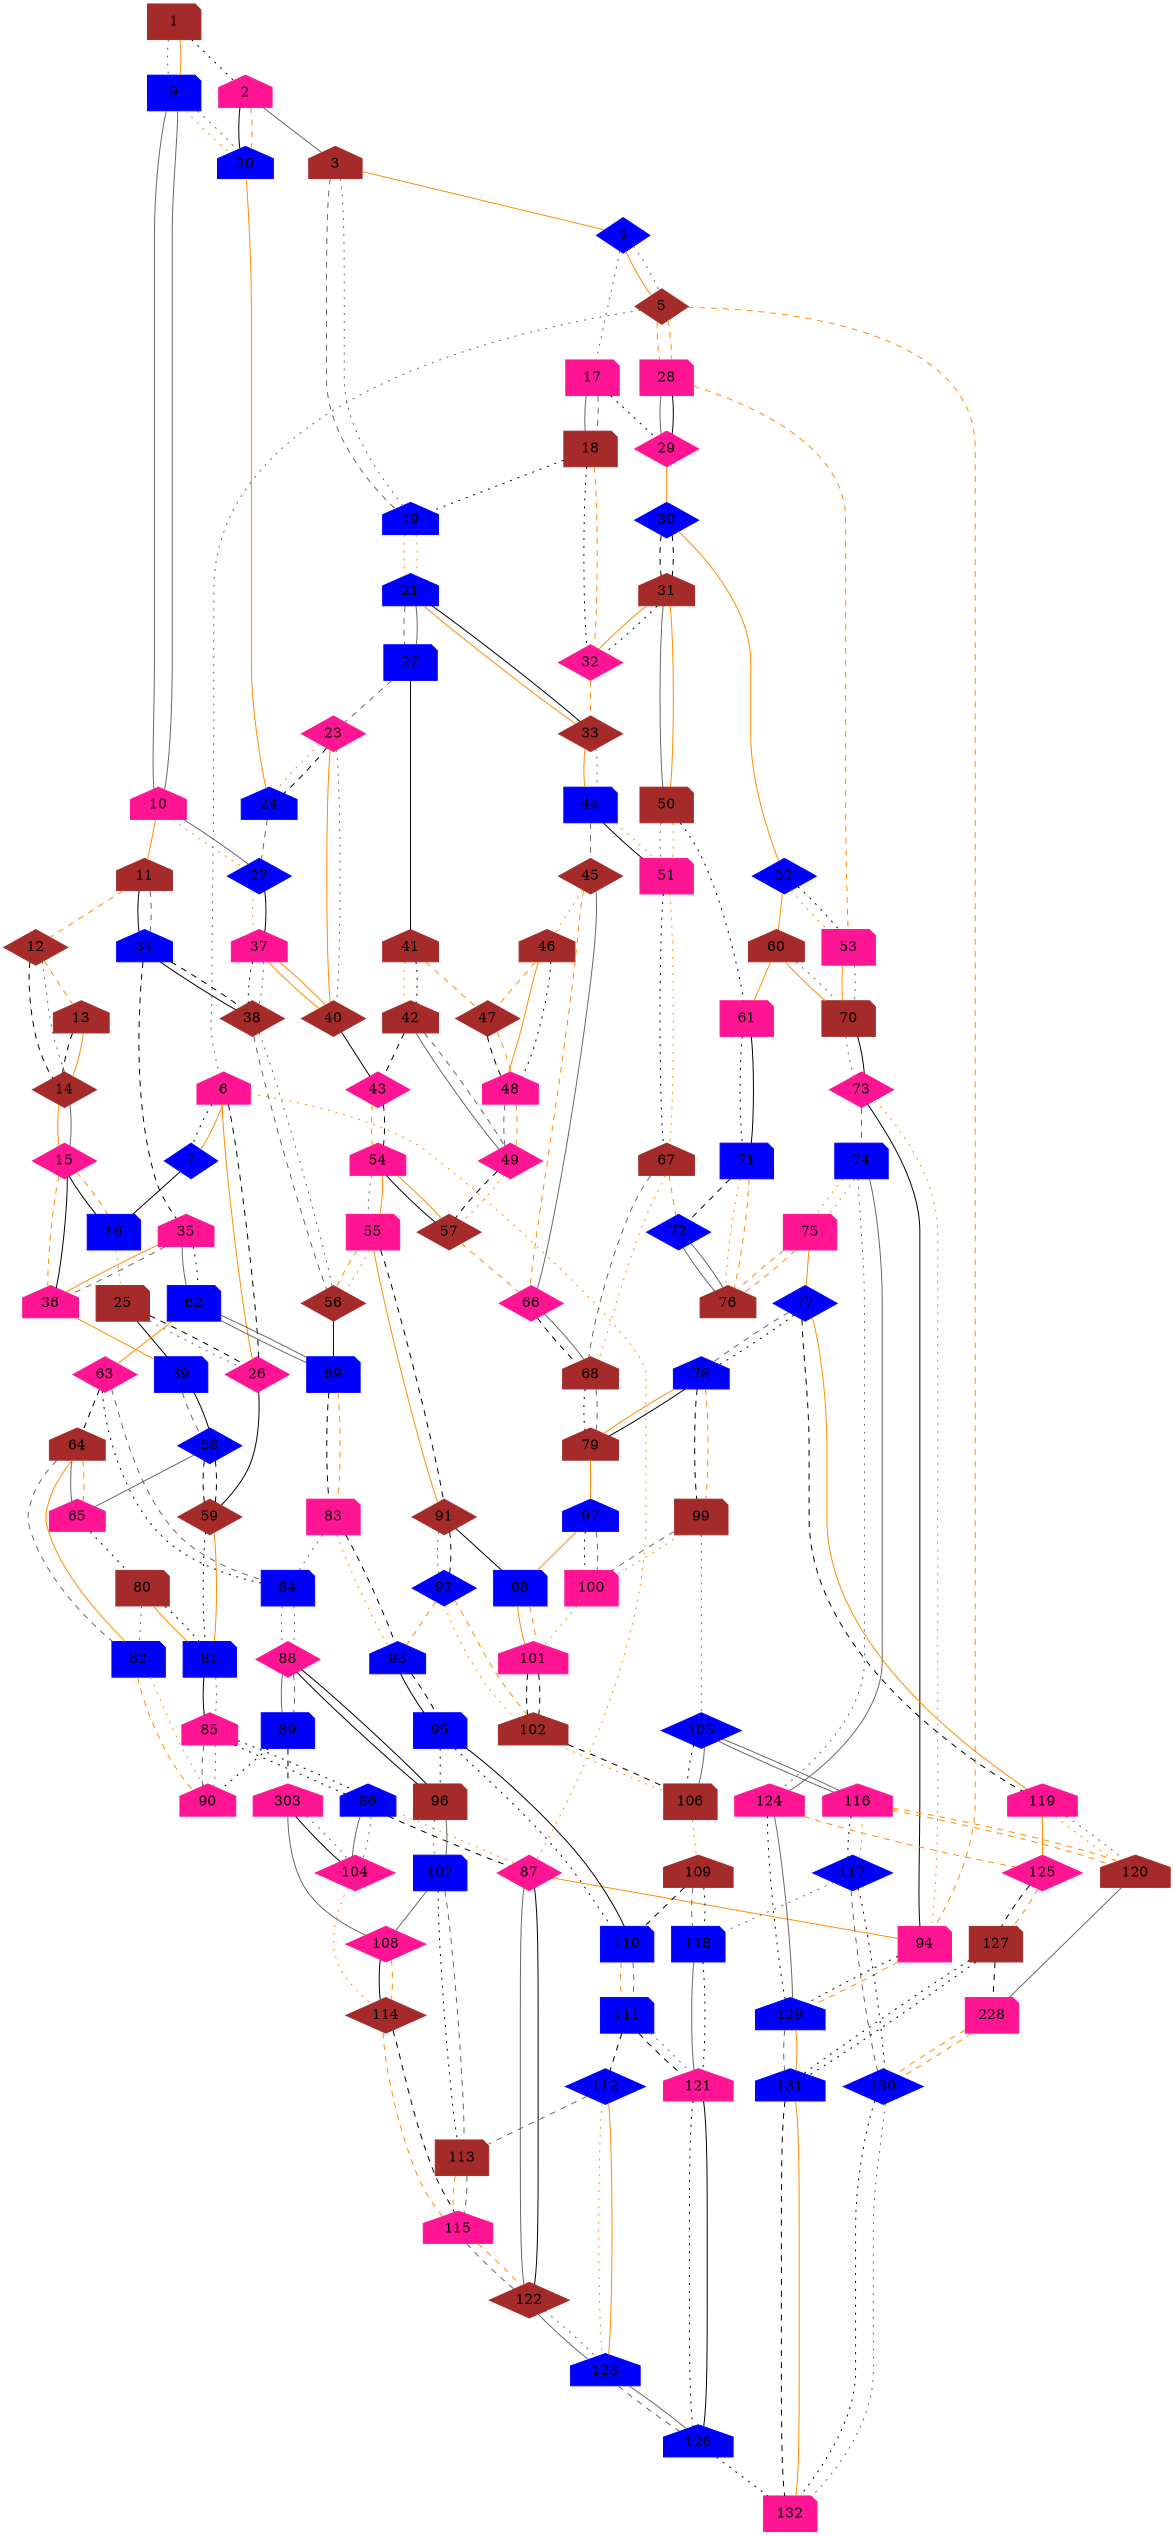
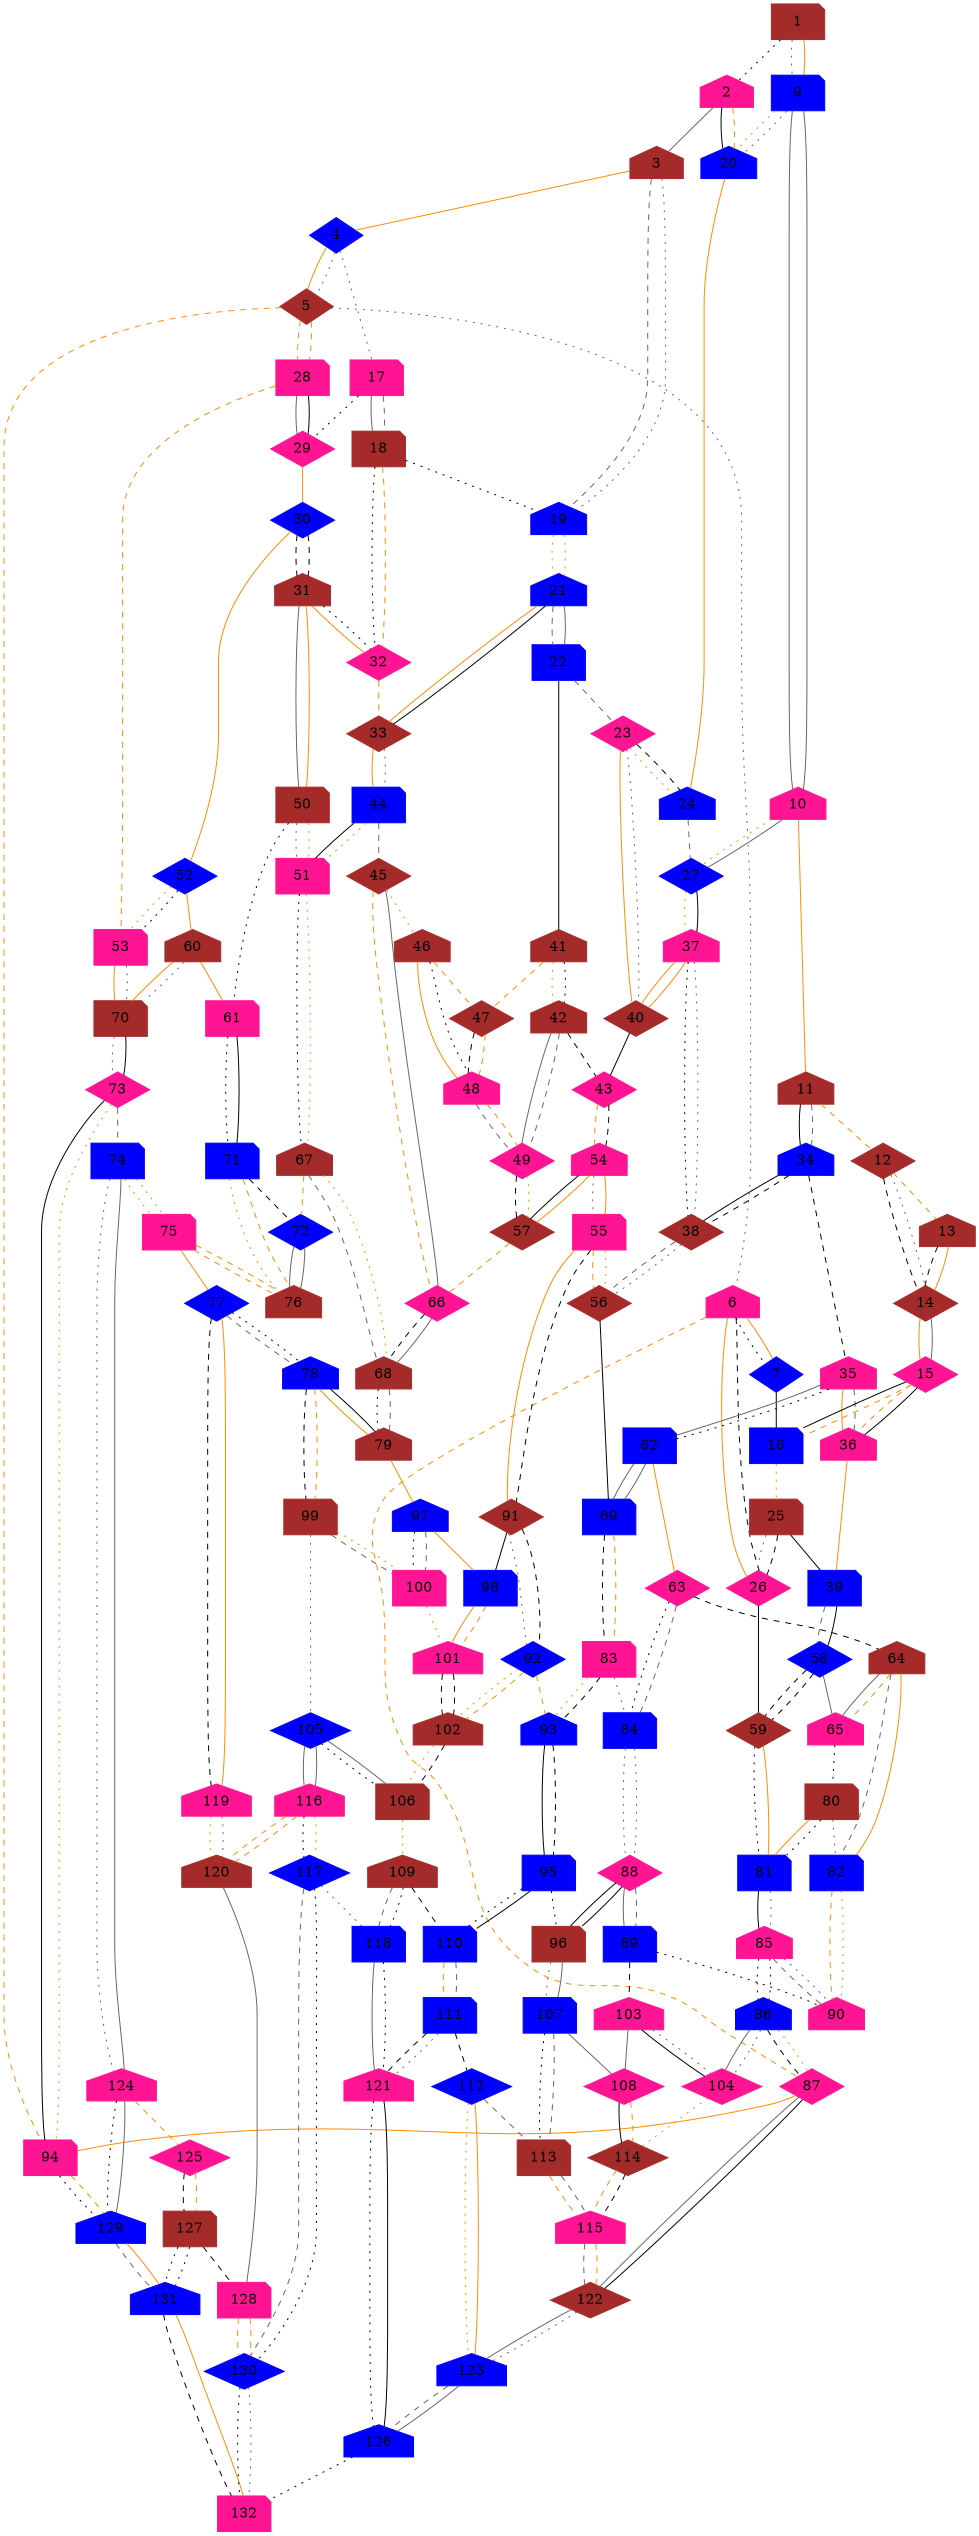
edge "6" -- "87": style dotted -> dashed
node "303": label "303" -> "103"
edge "119" -- "125": removed
node "228": label "228" -> "128"
